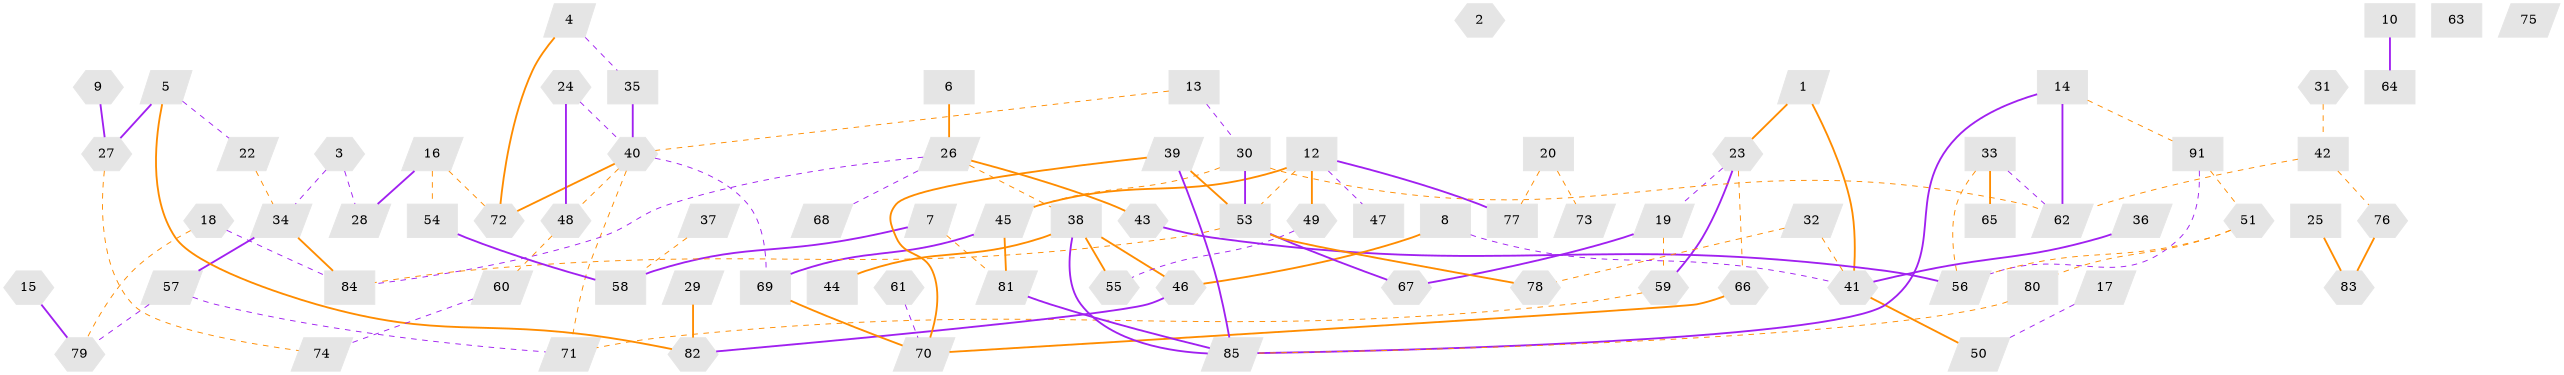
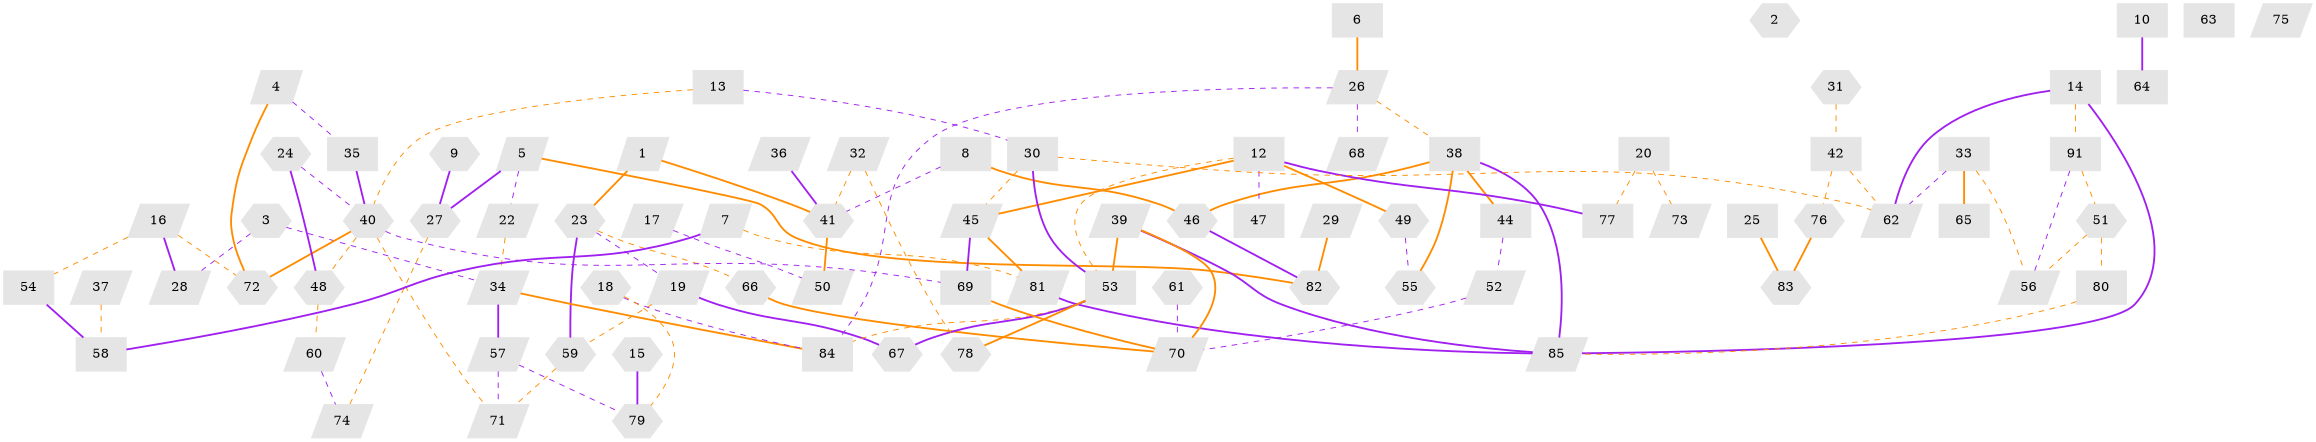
node "43": removed
node "52": added
